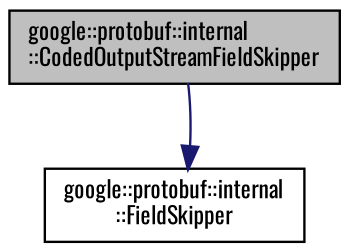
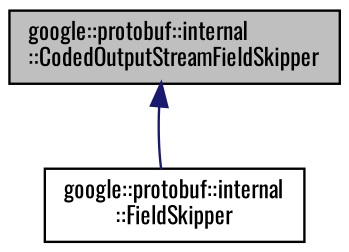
edge "google::protobuf::internal ::CodedOutputStreamFieldSkipper" -> "google::protobuf::internal ::FieldSkipper": reversed
